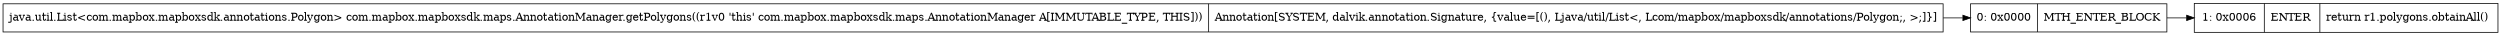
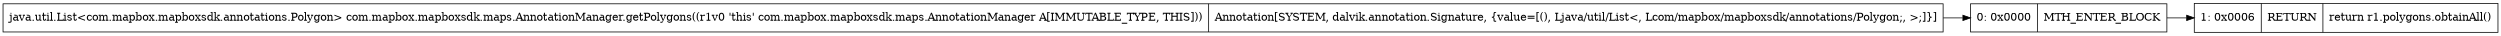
node "1: 0x0006": text "ENTER" -> "RETURN"
